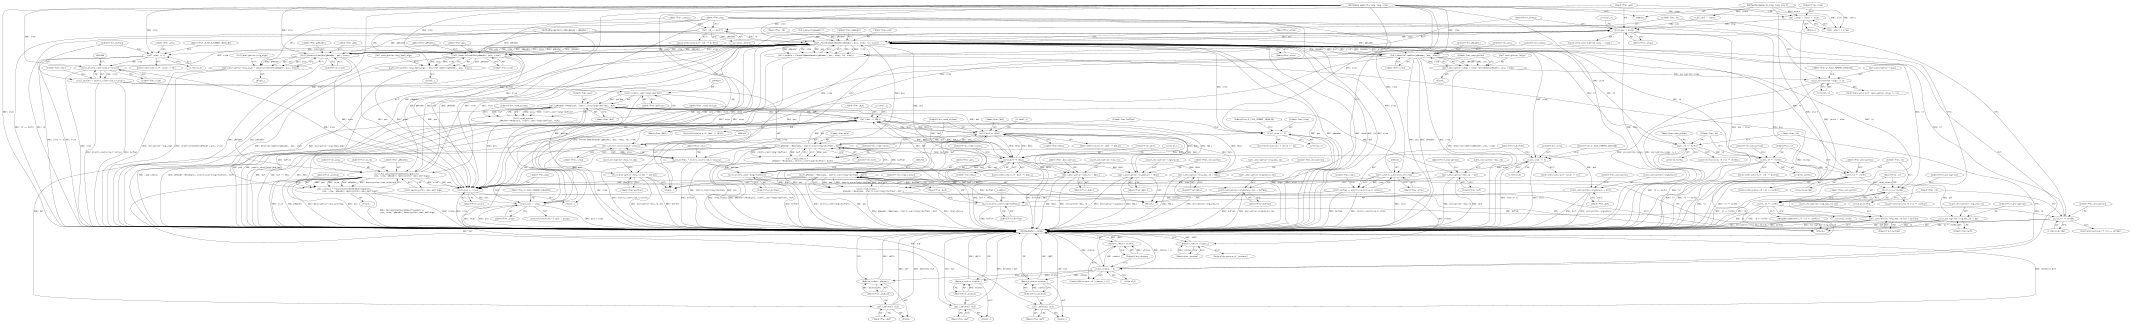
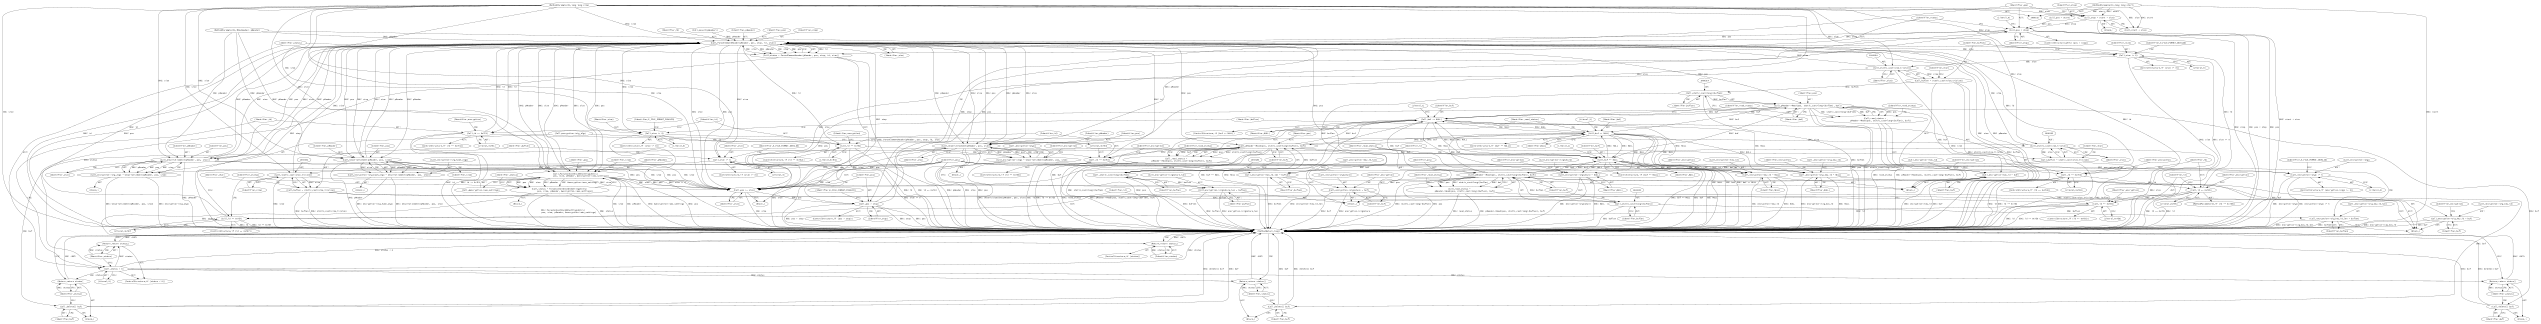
edge "(Call,id == 0x7E3)" -> "(Literal,0x7E3)": now "(Call,encryption->sig_algo)" -> "(Literal,0x7E3)"
edge "(Call,id == 0x7E3)" -> "(Call,id == 0x7E4)": label "DDG: read_status" -> "DDG: id"
edge "(Literal,0x7E5)" -> "(Call,id == 0x7E5)": added, label "AST:"
edge "(Call,id == 0x7E6)" -> "(Call,id == 0x7E7)": added, label "DDG: id"
